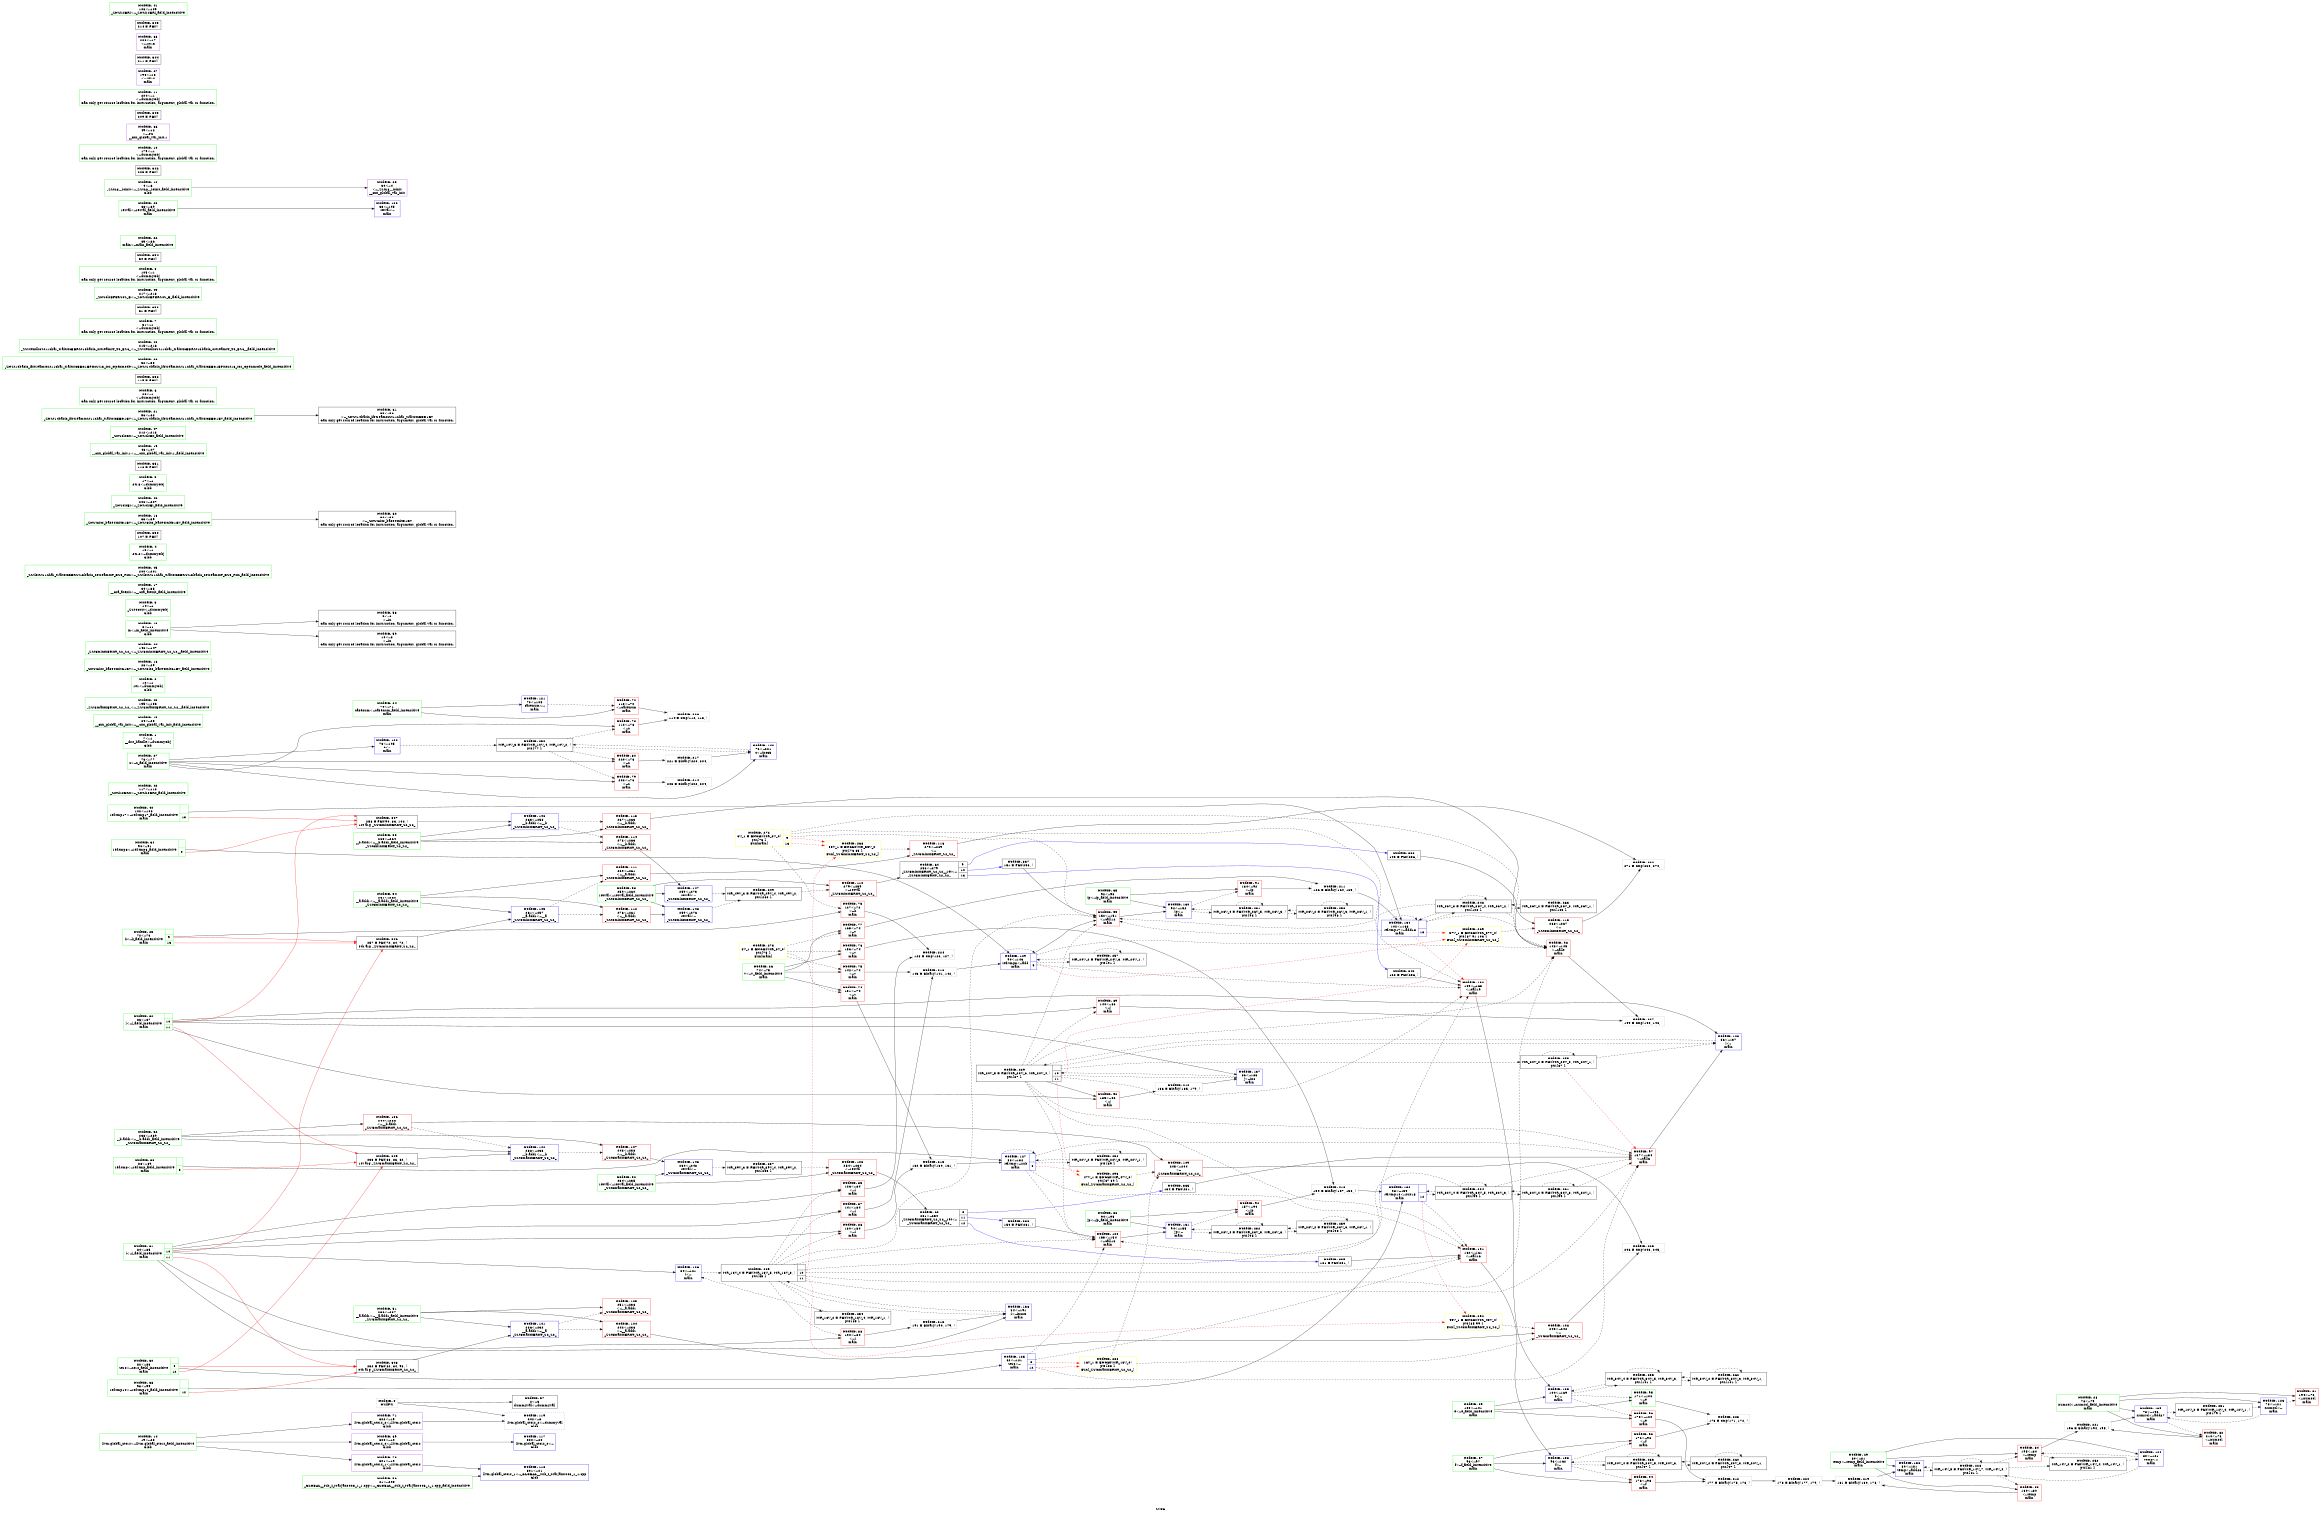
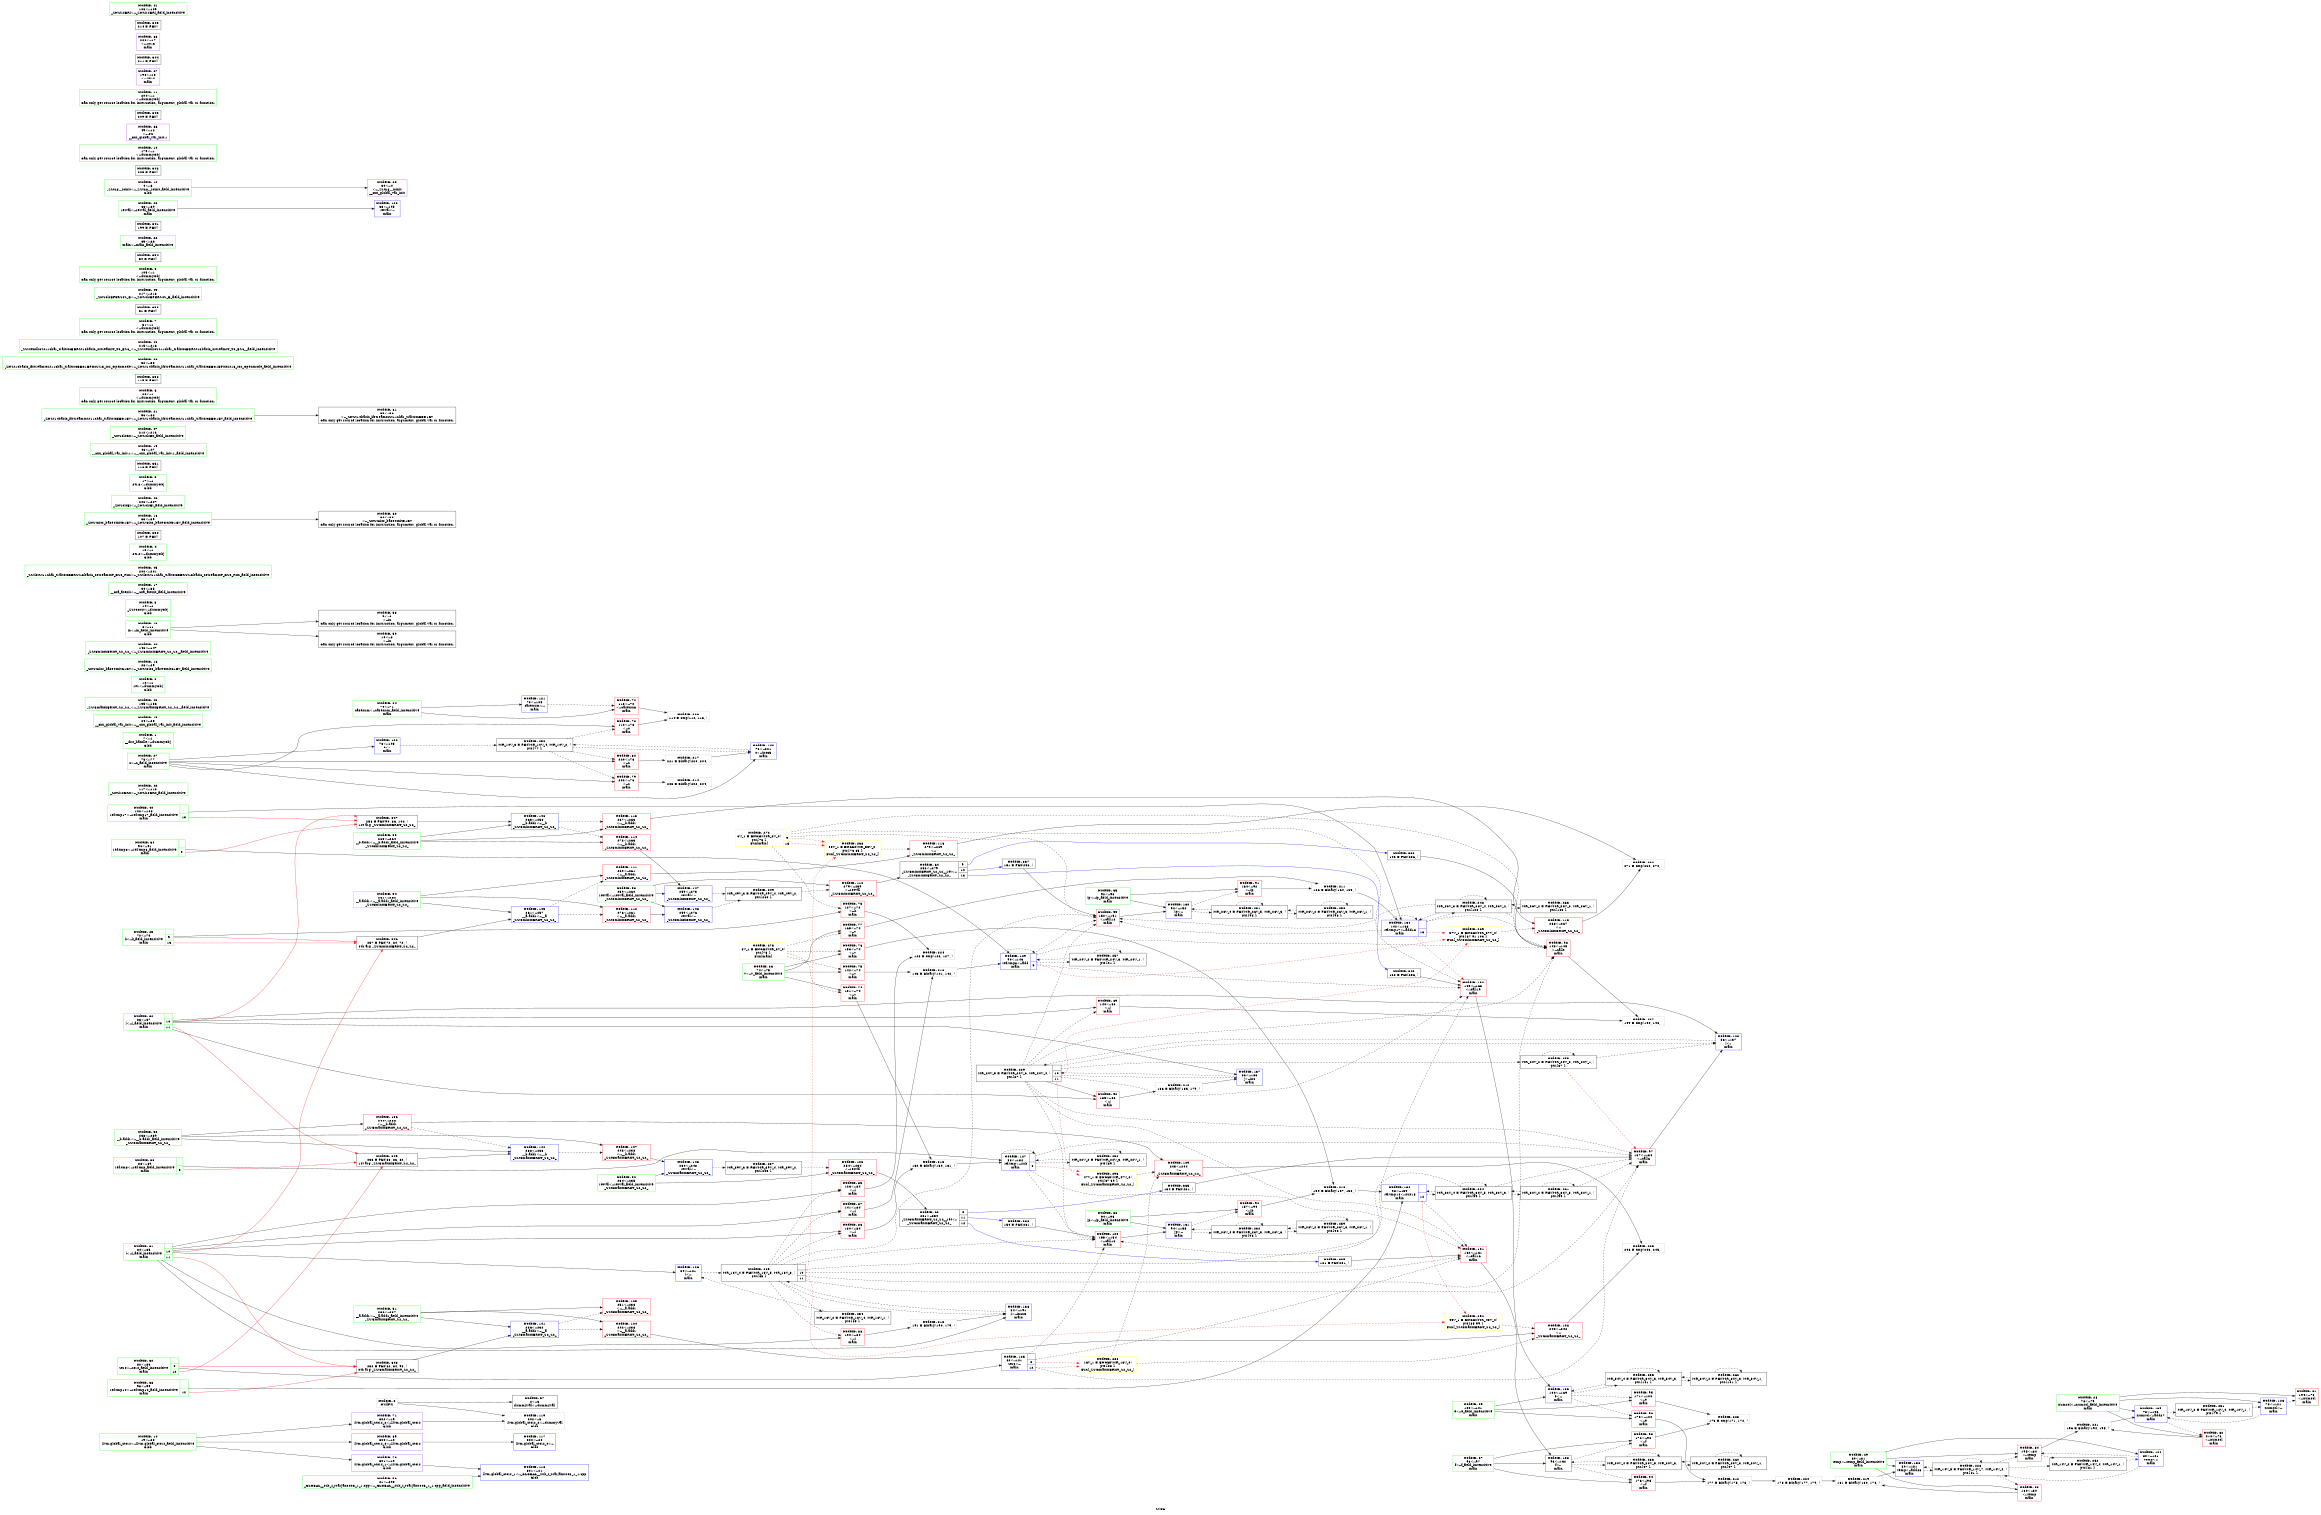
node "NodeID: 341": added
edge "NodeID: 129" -> "NodeID: 99": style solid -> dashed
node "NodeID: 95": color green -> red
edge "NodeID: 252" -> "NodeID: 124": color black -> blue
